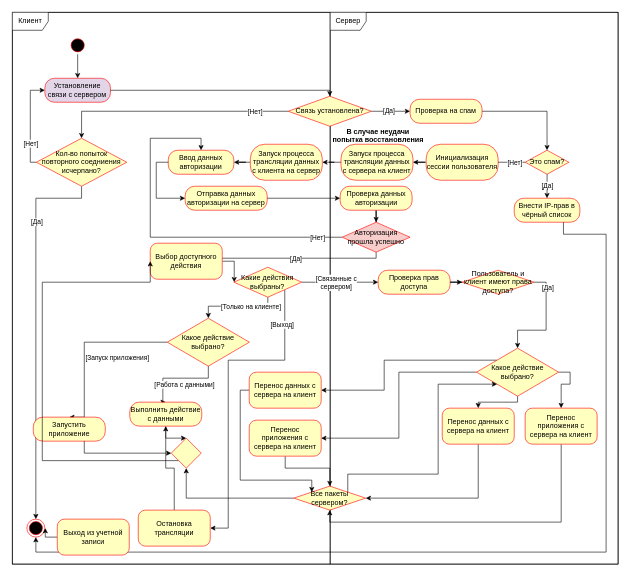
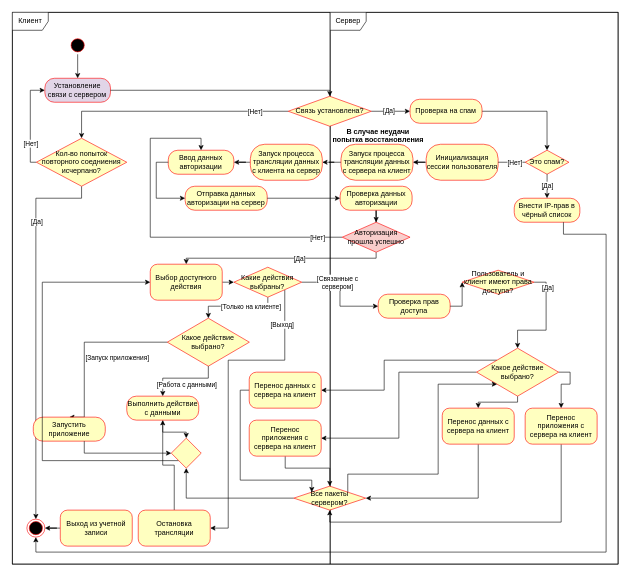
node "Выбор доступного действия": moved (186, 261) -> (186, 282)
node "Проверка прав доступа": moved (414, 282) -> (414, 306)
node "Выполнить действие с данными": moved (166, 414) -> (163, 408)
node "Выход из учетной записи": moved (93, 537) -> (96, 528)
